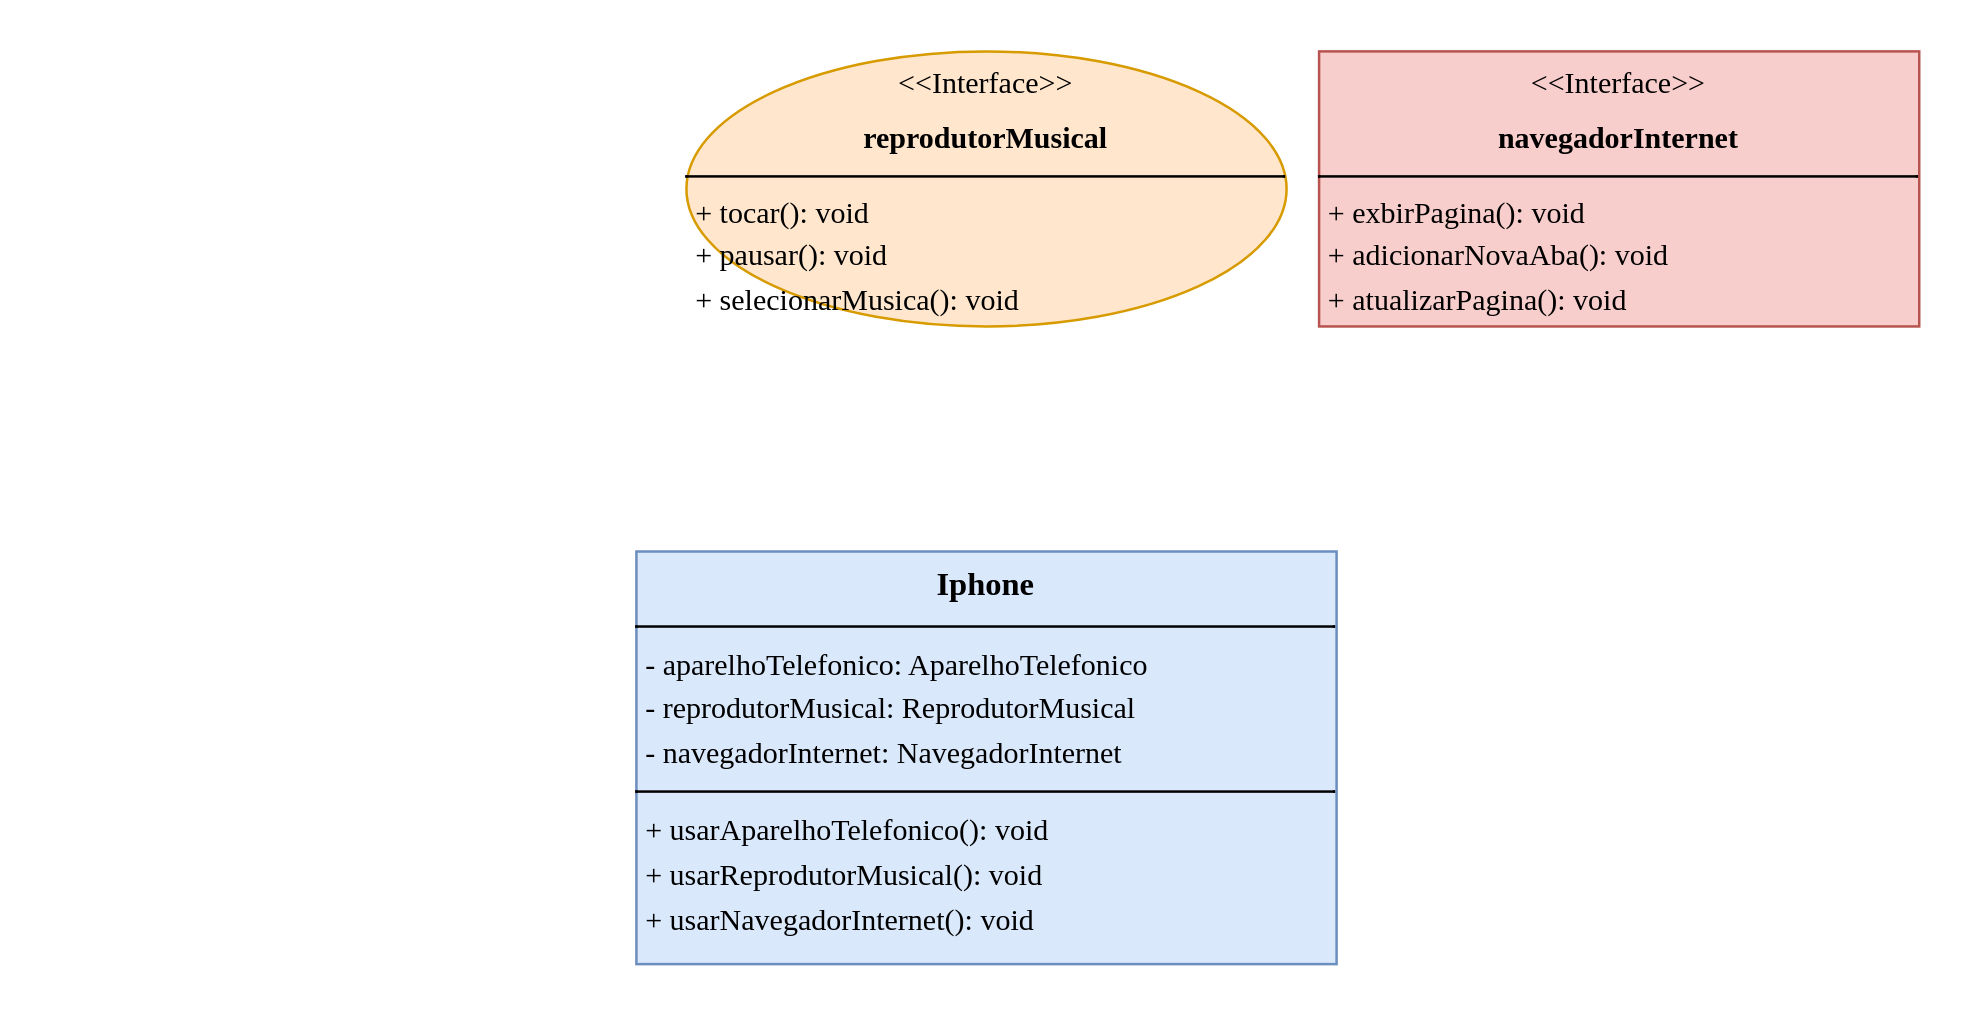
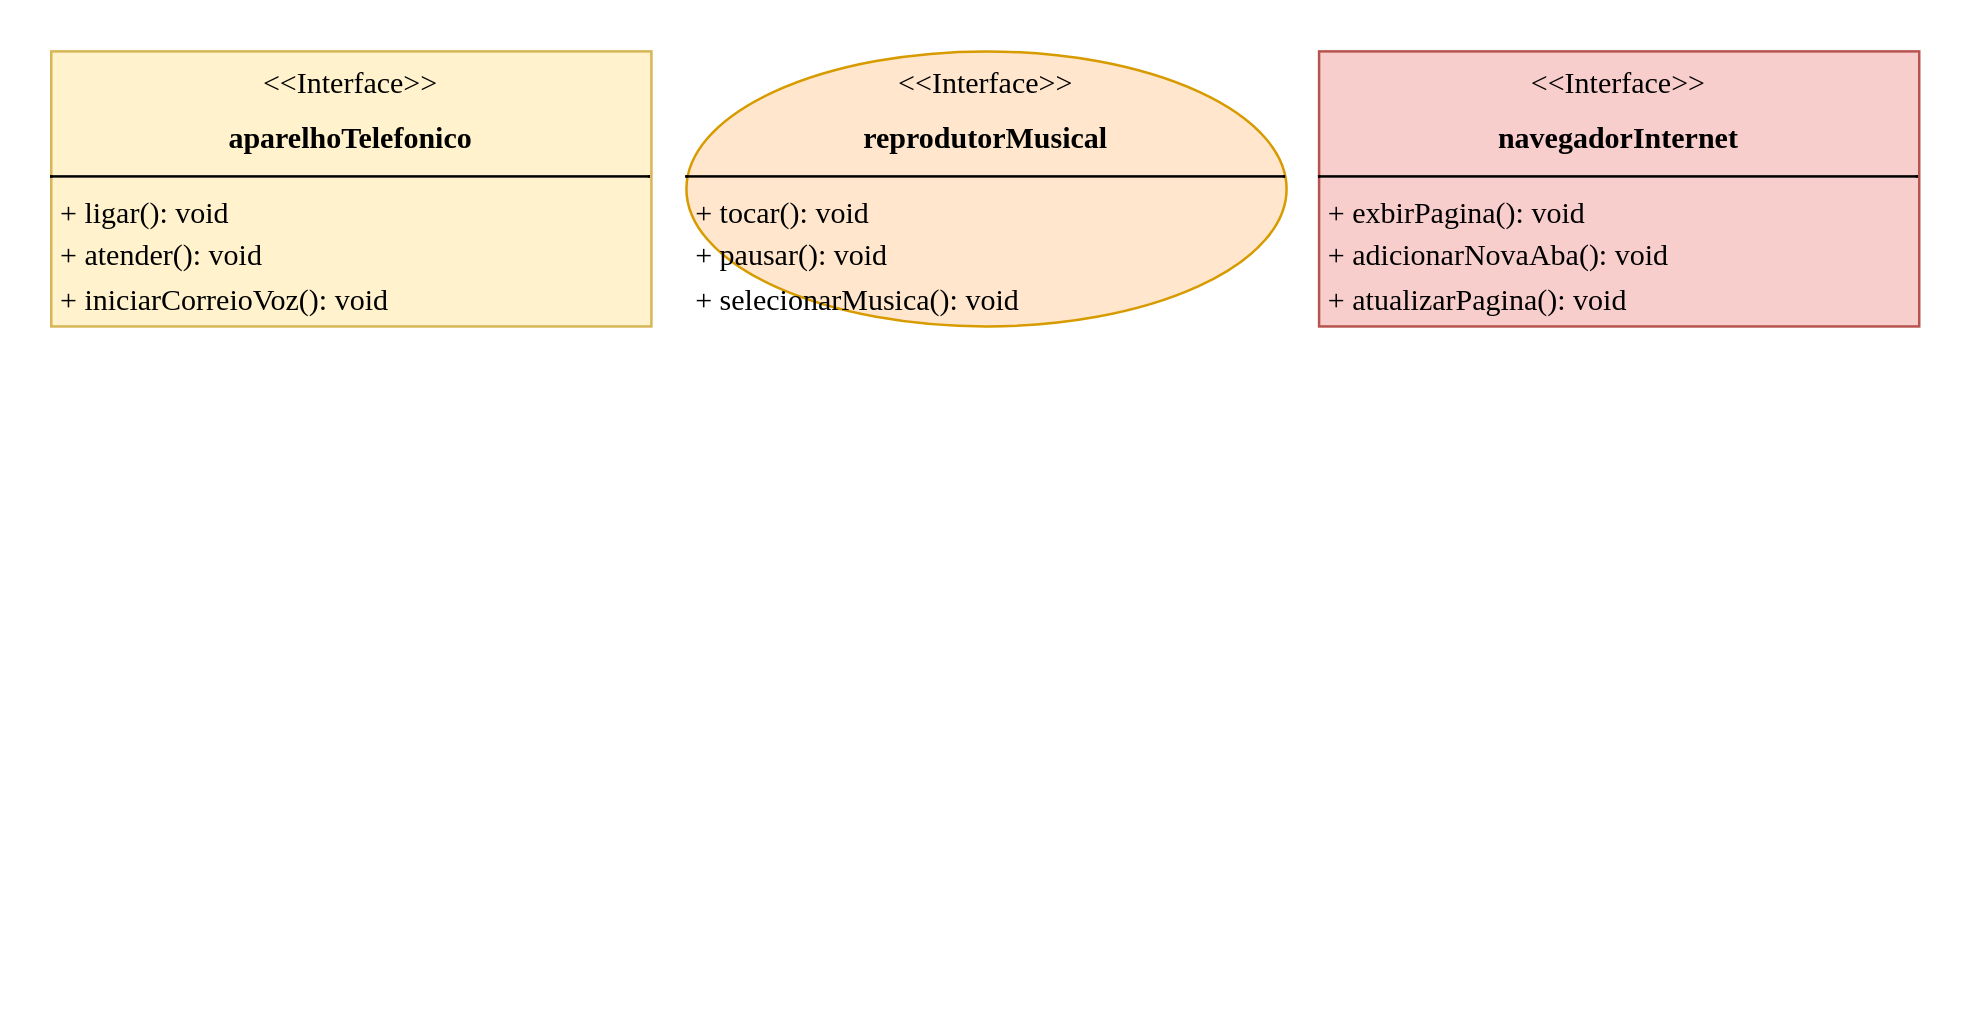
node "<<Interface>> aparelhoTelefonico + ligar(): void + atender(): void + iniciarCorreioVoz(): void": added
node "Iphone - aparelhoTelefonico: AparelhoTelefonico - reprodutorMusical: ReprodutorMusical - navegadorInternet: NavegadorInternet + usarAparelhoTelefonico(): void + usarReprodutorMusical(): void + usarNavegadorInternet(): void": removed
